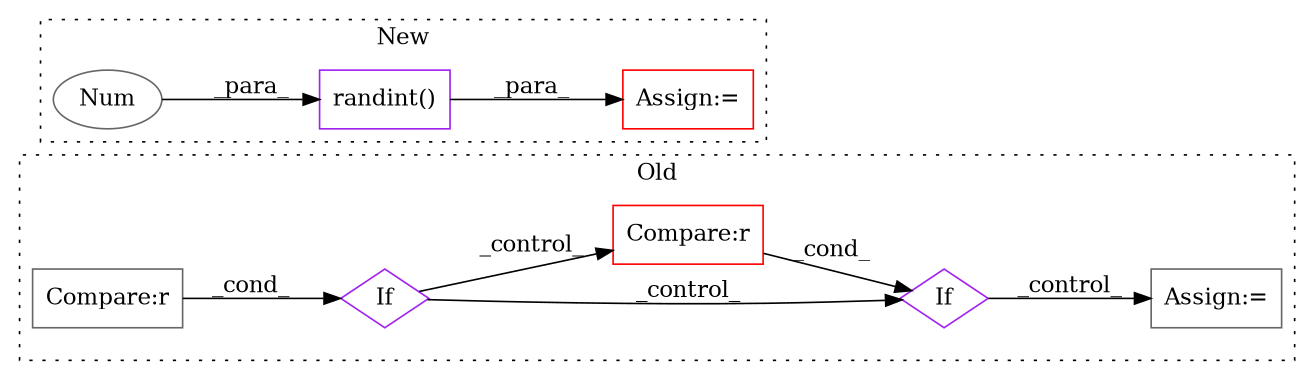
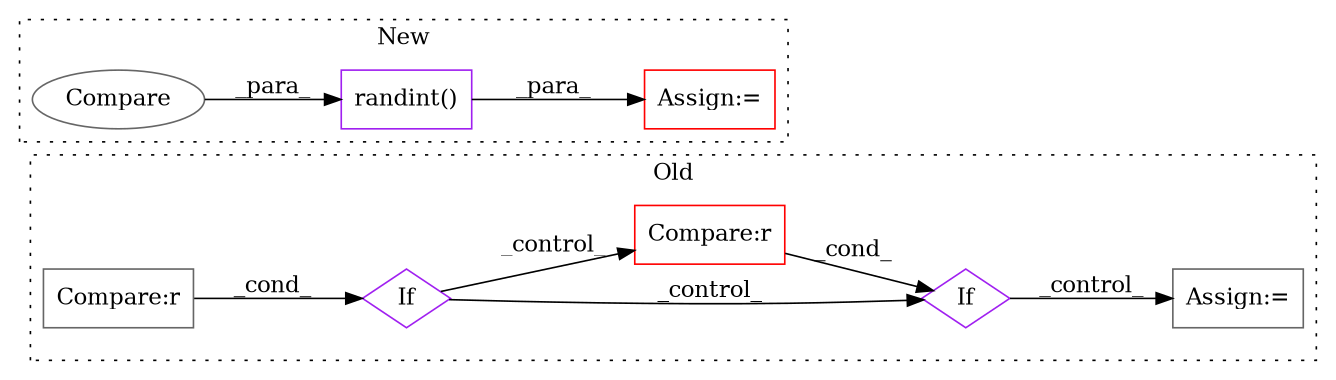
node "Num": label "Num" -> "Compare"
